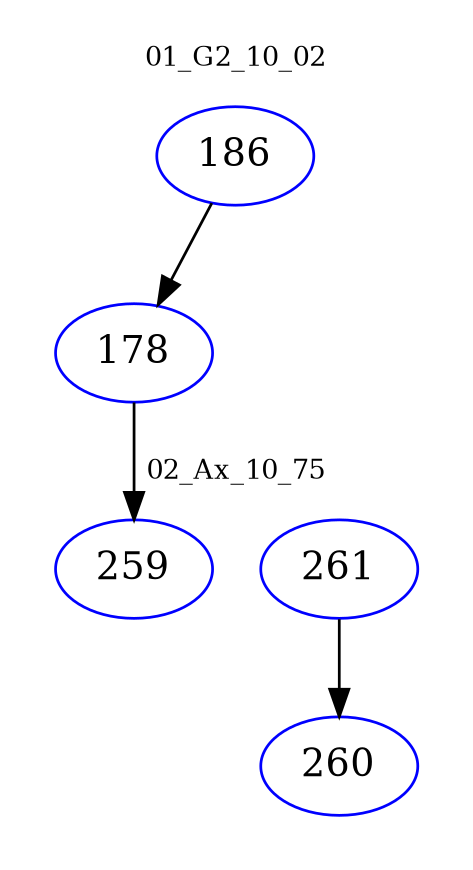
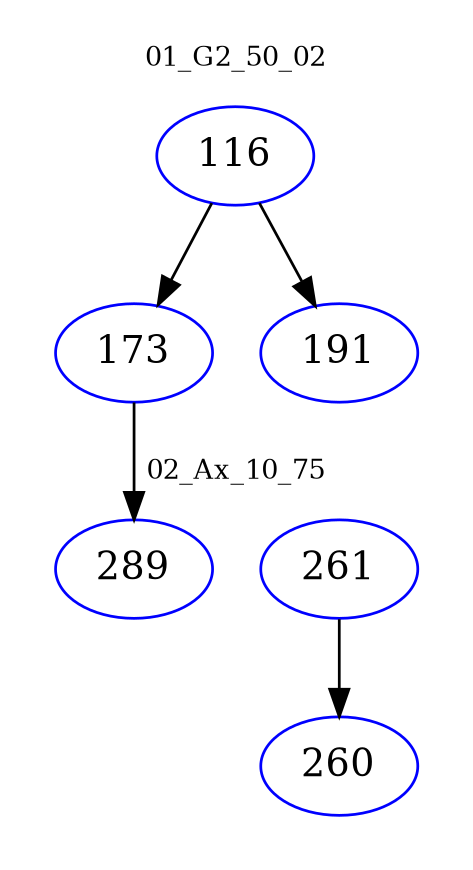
cluster "01_G2_10_02": label "01_G2_10_02" -> "01_G2_50_02"
node "186": label "186" -> "116"
node "178": label "178" -> "173"
node "191": added
node "259": label "259" -> "289"
